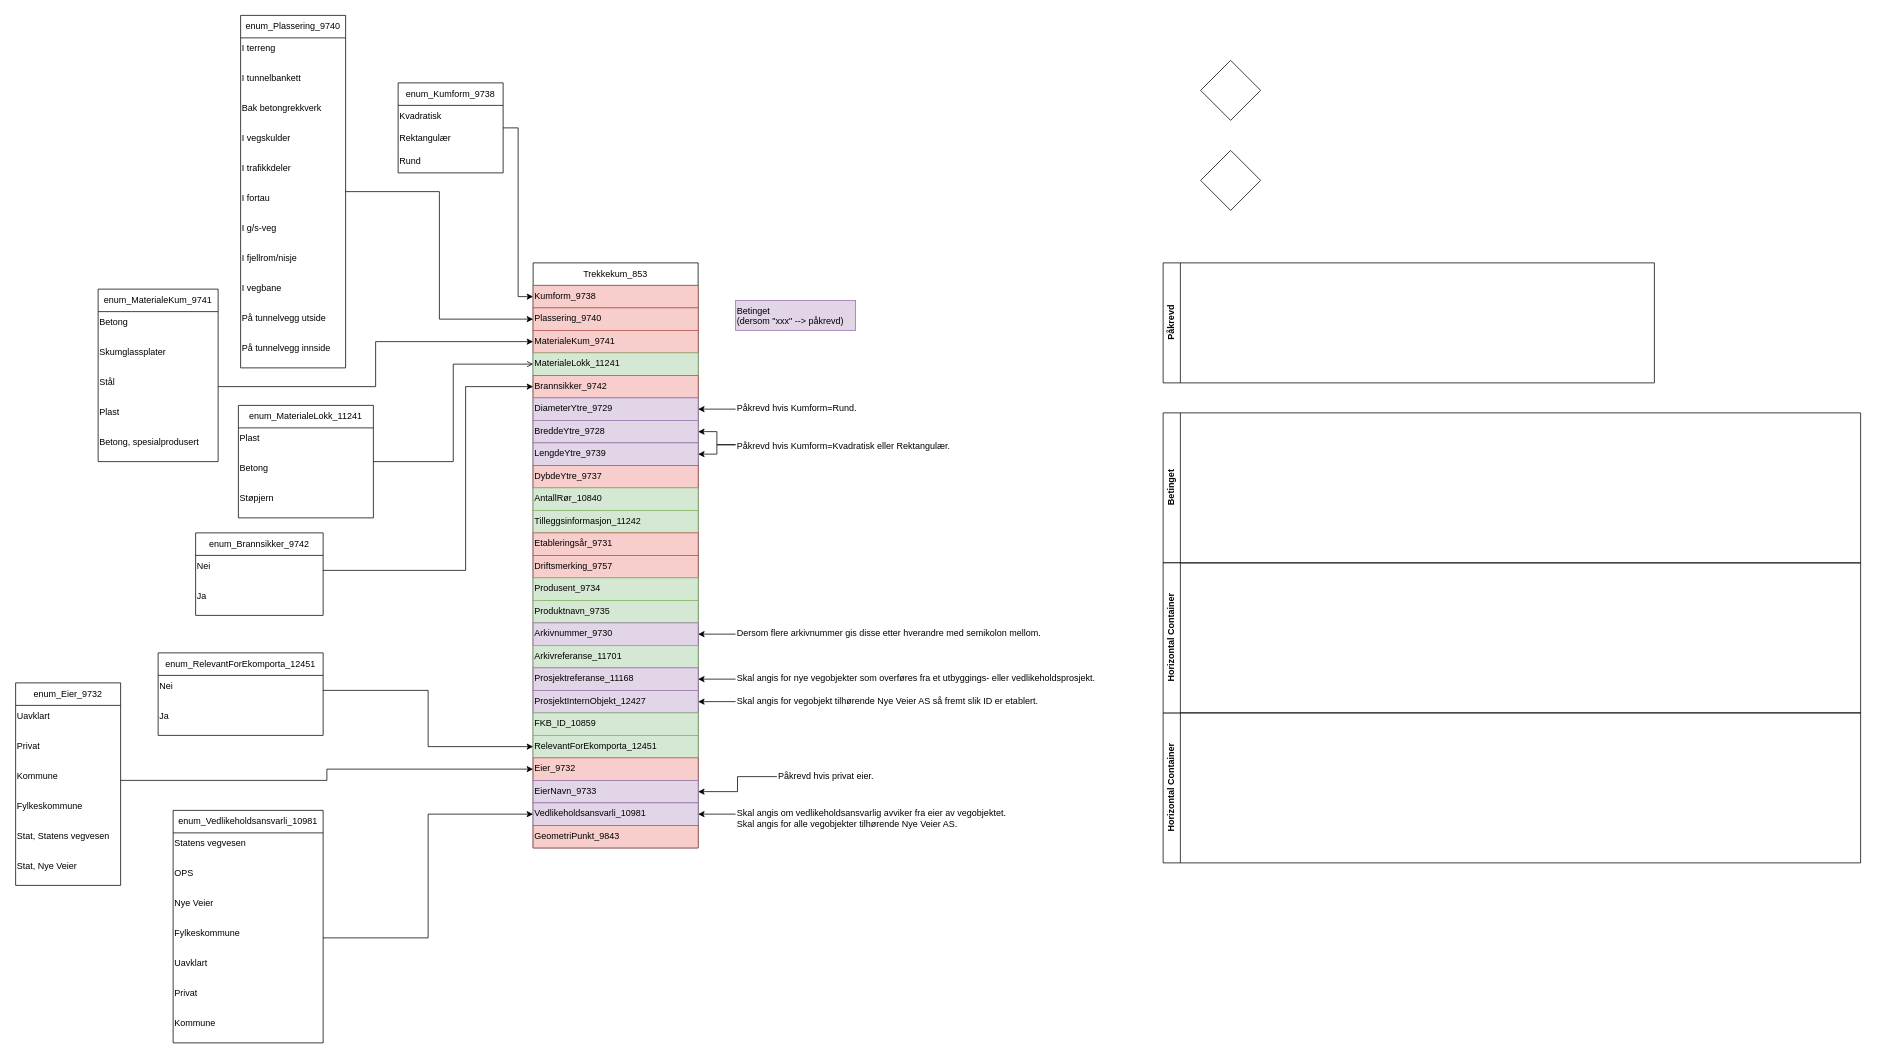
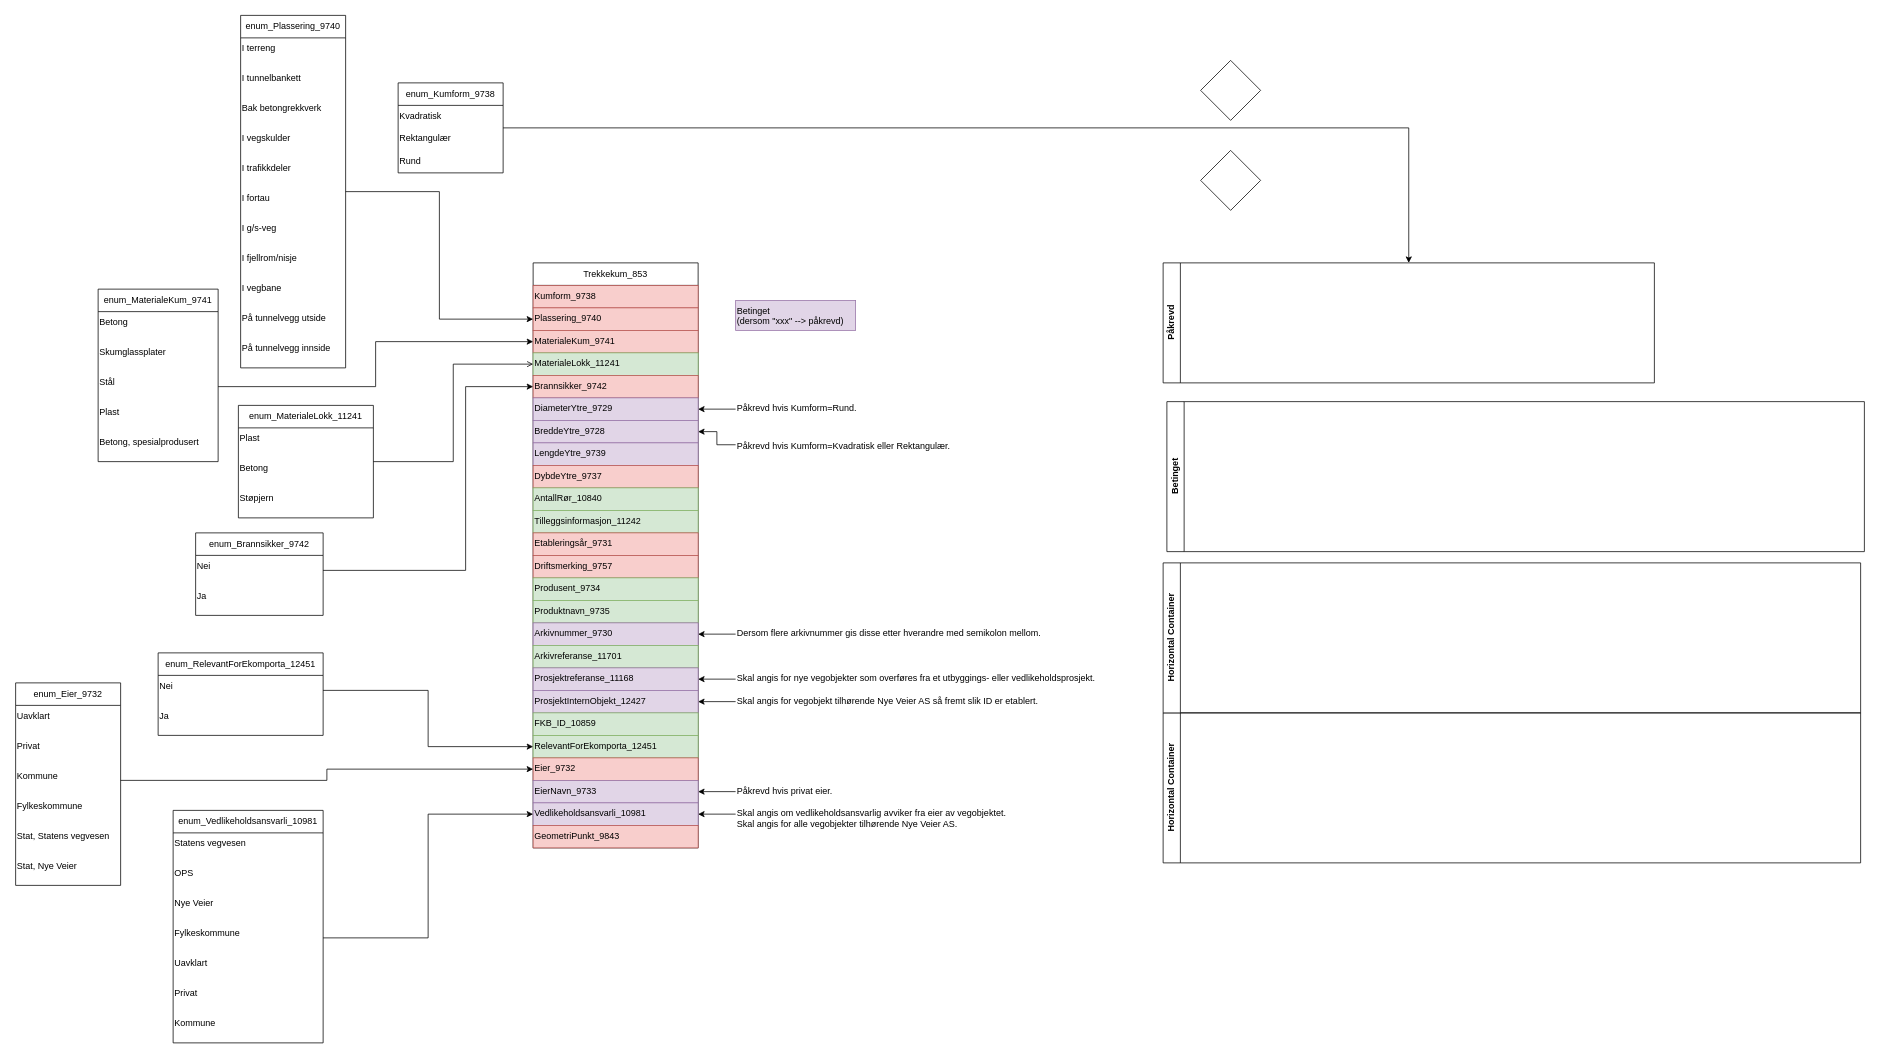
edge "enum_Kumform_9738" -> "Kumform_9738": now "enum_Kumform_9738" -> "Påkrevd"
edge "Påkrevd hvis Kumform=Kvadratisk eller Rektangulær." -> "LengdeYtre_9739": removed
node "Betinget": moved (1512, 488) -> (1515, 477)
node "Påkrevd hvis privat eier.": moved (829, 777) -> (788, 792)
